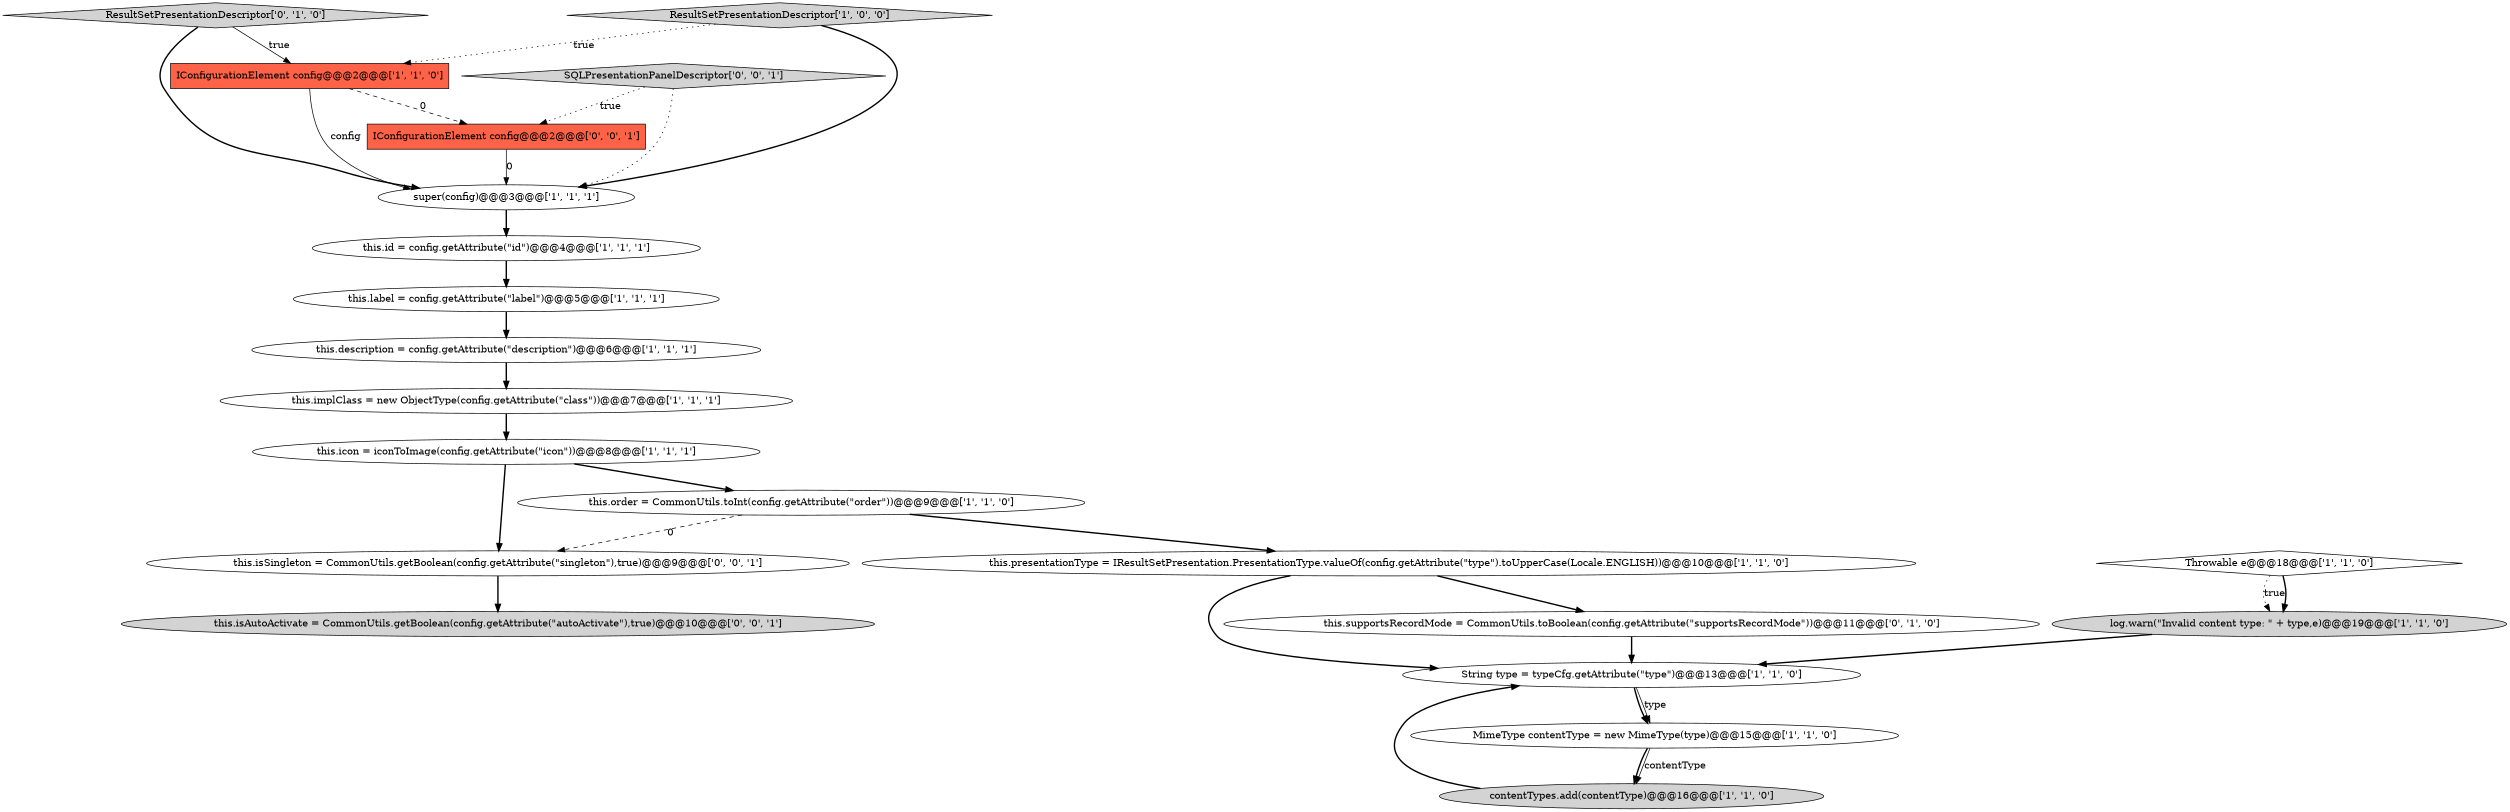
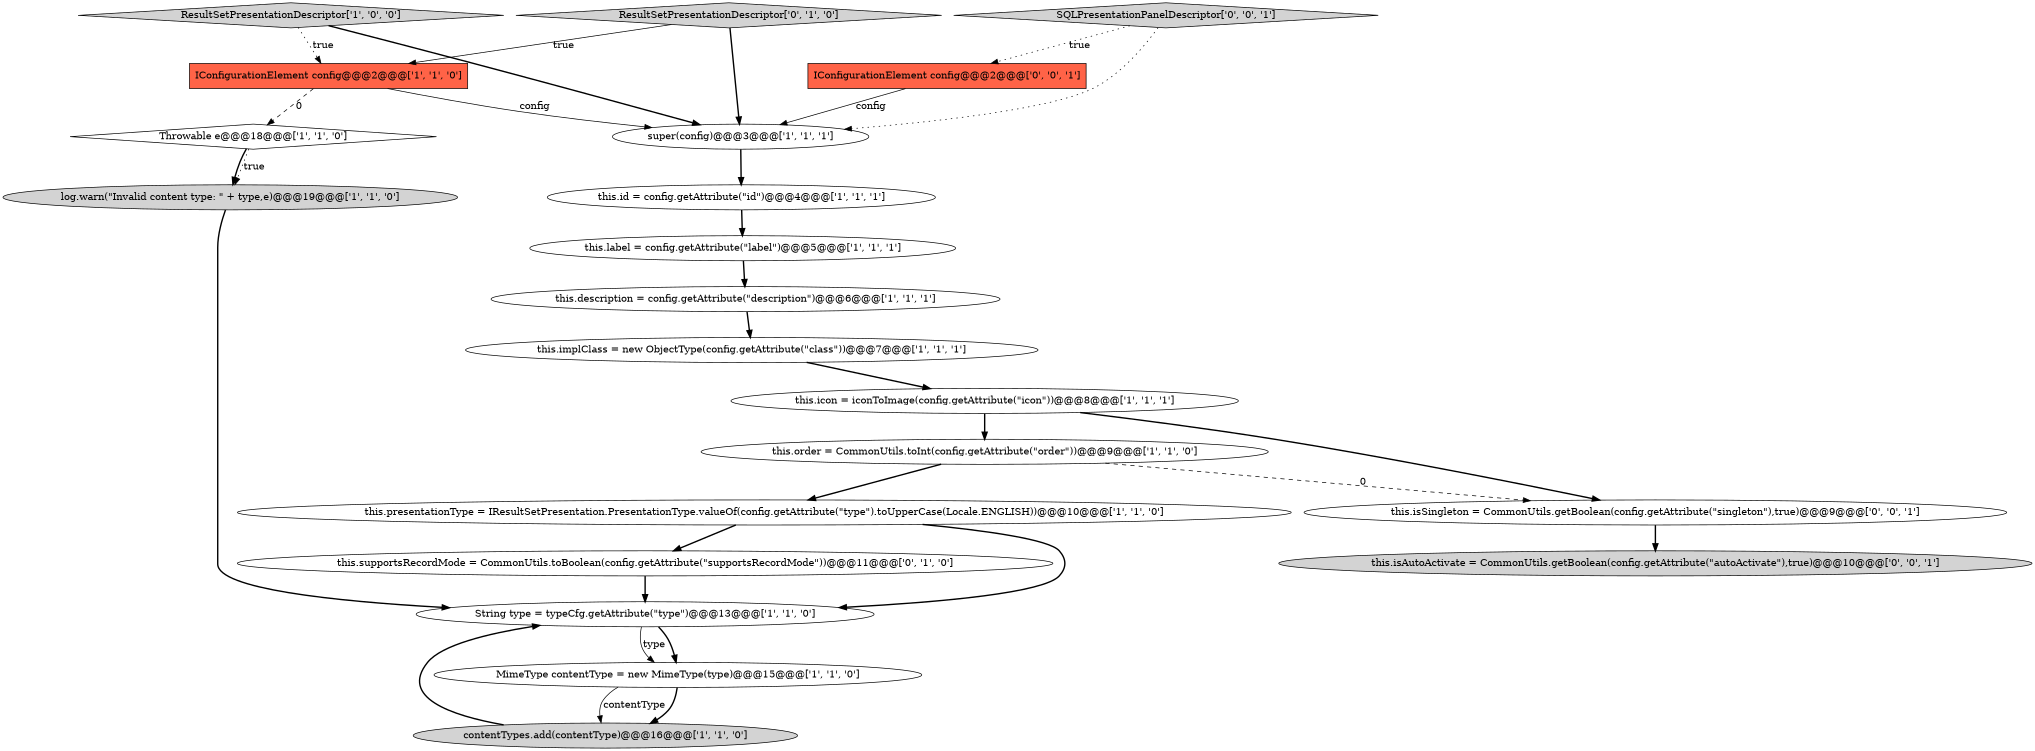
edge "IConfigurationElement config@@@2@@@['1', '1', '0']" -> "IConfigurationElement config@@@2@@@['0', '0', '1']": now "IConfigurationElement config@@@2@@@['1', '1', '0']" -> "Throwable e@@@18@@@['1', '1', '0']"
edge "IConfigurationElement config@@@2@@@['0', '0', '1']" -> "super(config)@@@3@@@['1', '1', '1']": label "0" -> "config"
